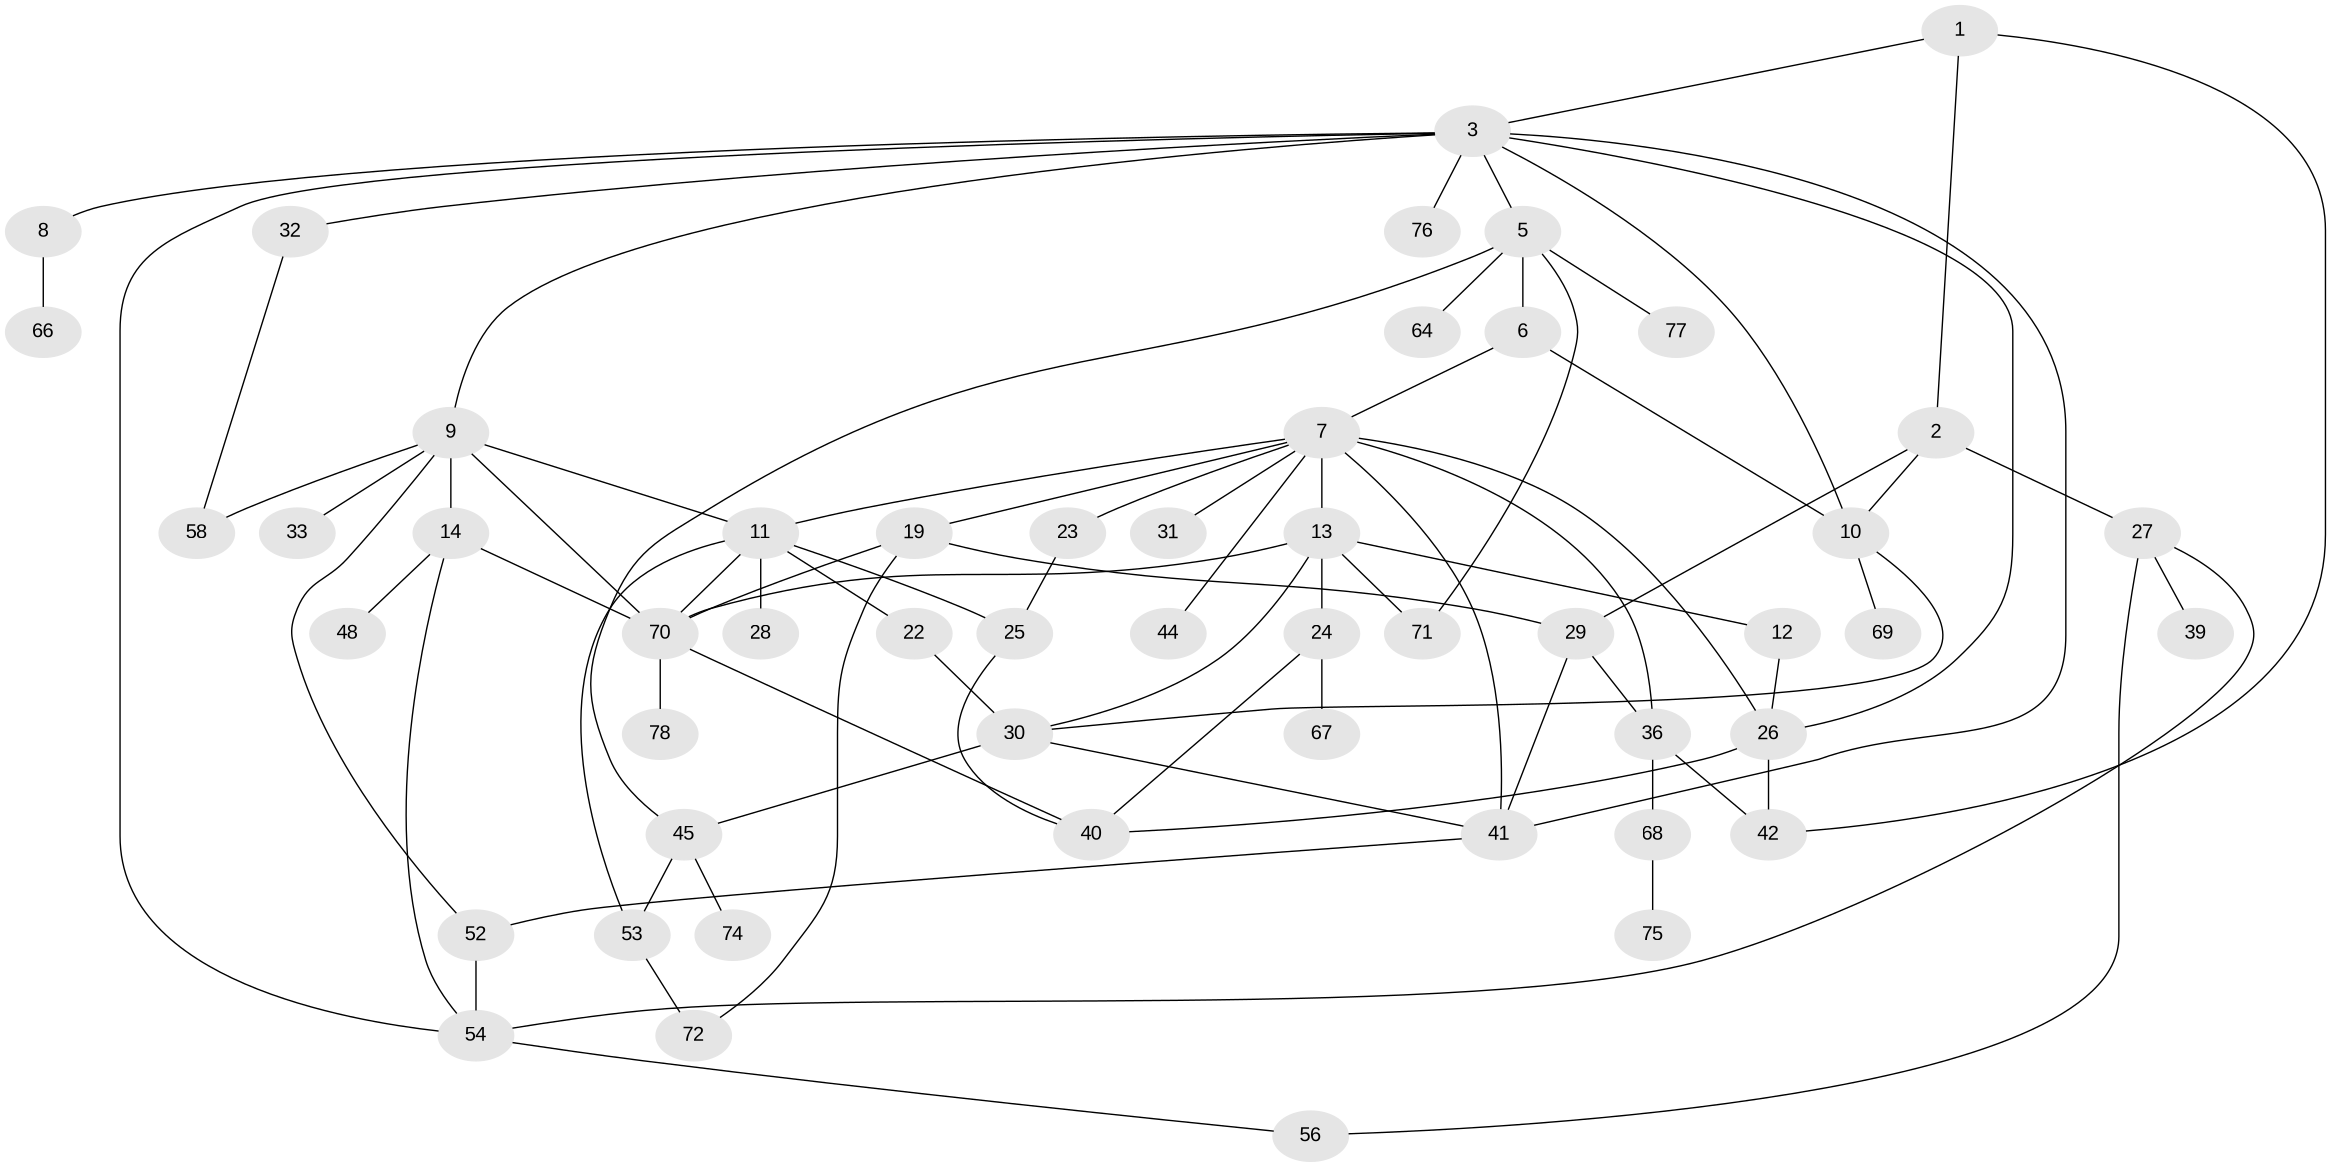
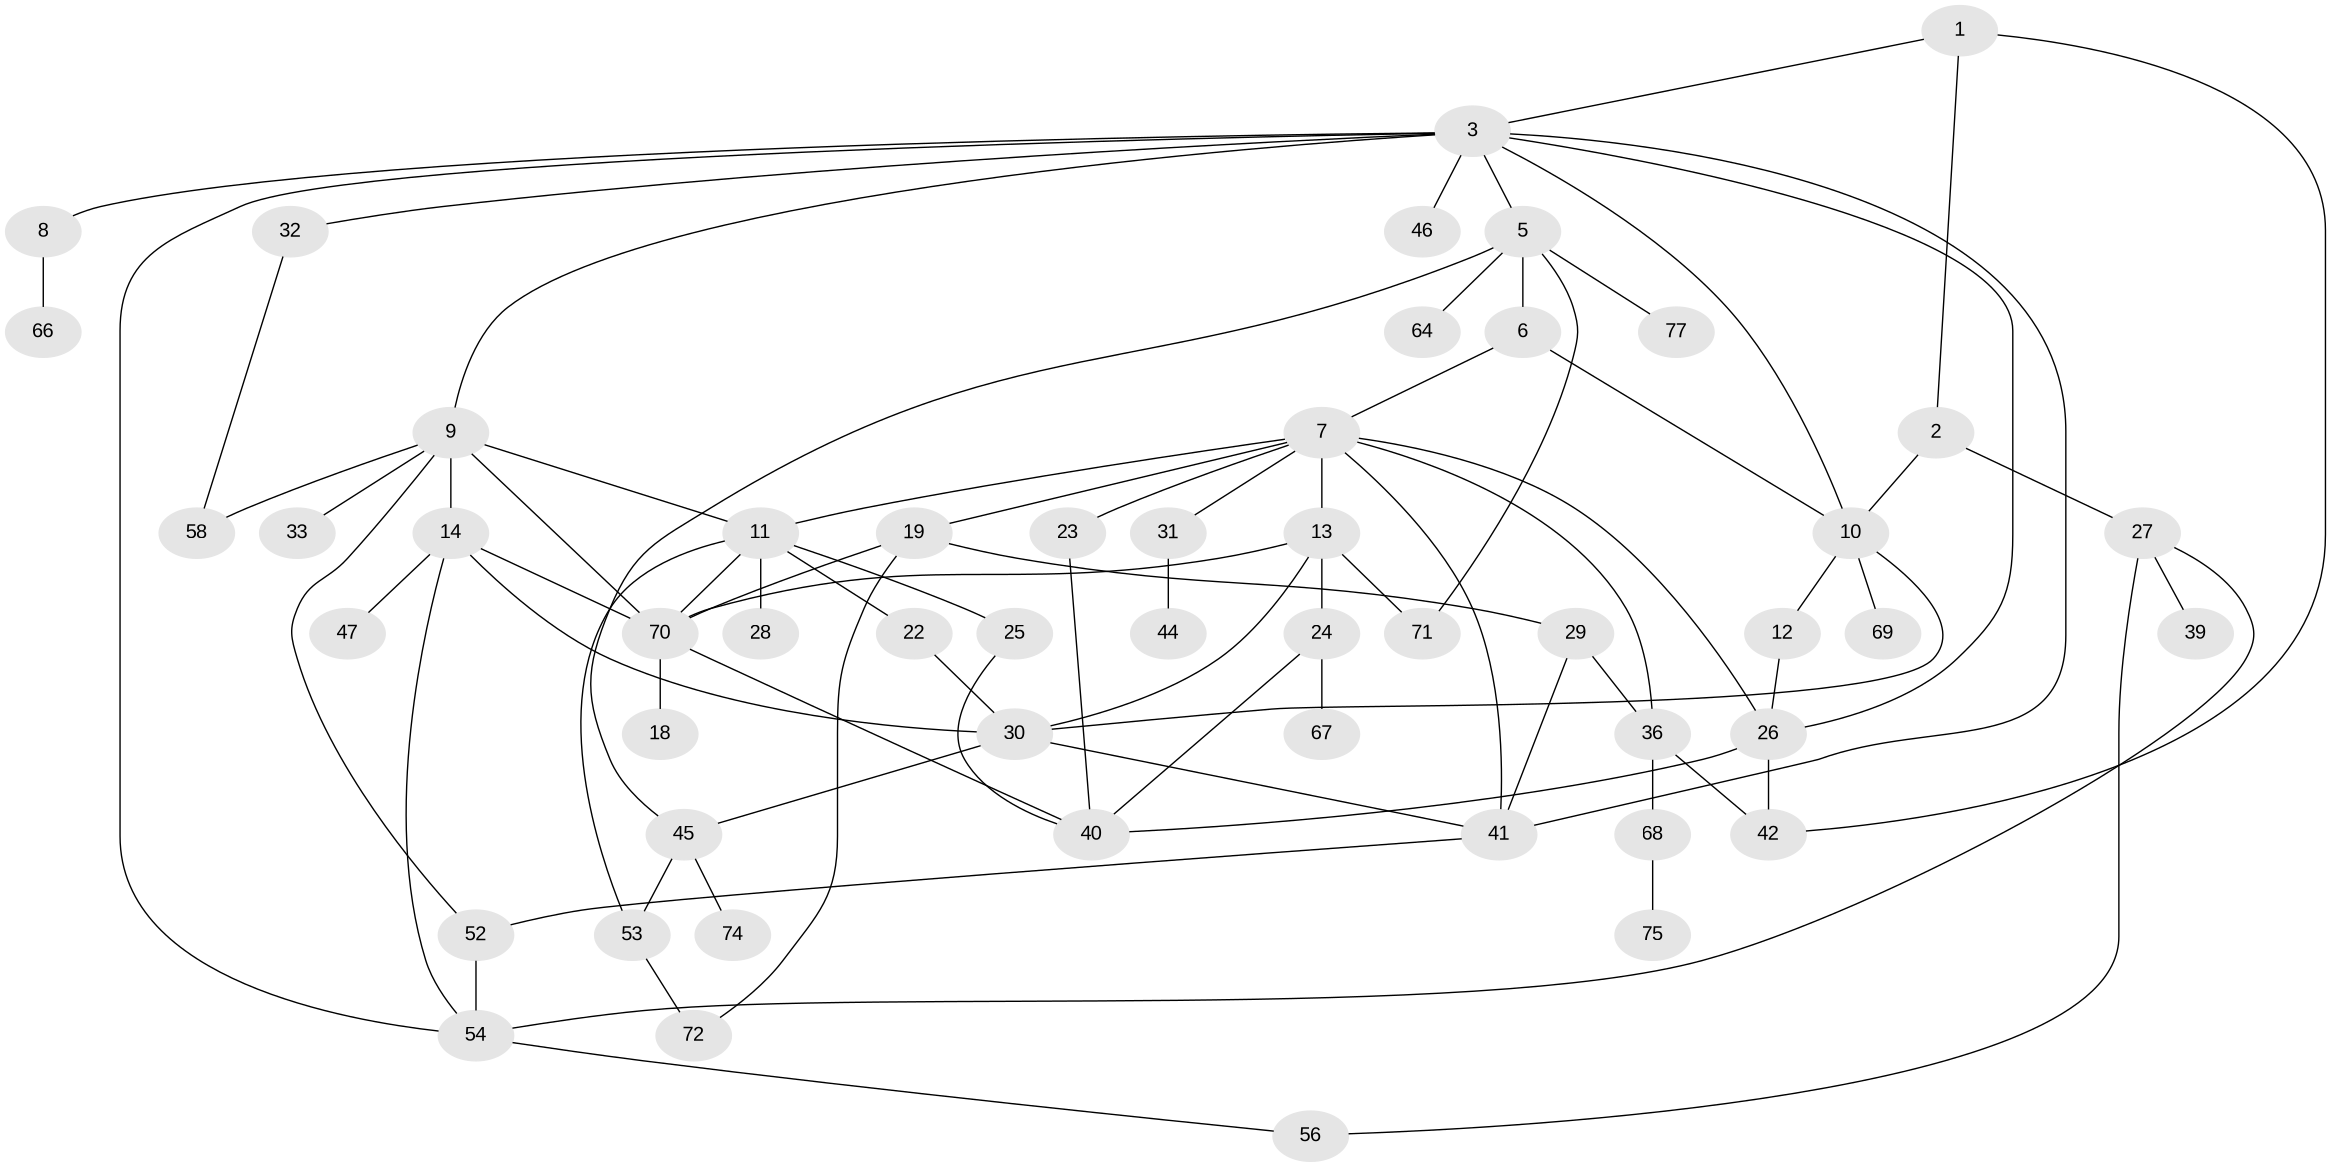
node "76": label "76" -> "46"
edge "7" -- "44": now "31" -- "44"
edge "2" -- "29": removed
edge "13" -- "12": now "10" -- "12"
edge "23" -- "25": now "23" -- "40"
node "48": label "48" -> "47"
edge "14" -- "30": added
node "78": label "78" -> "18"
